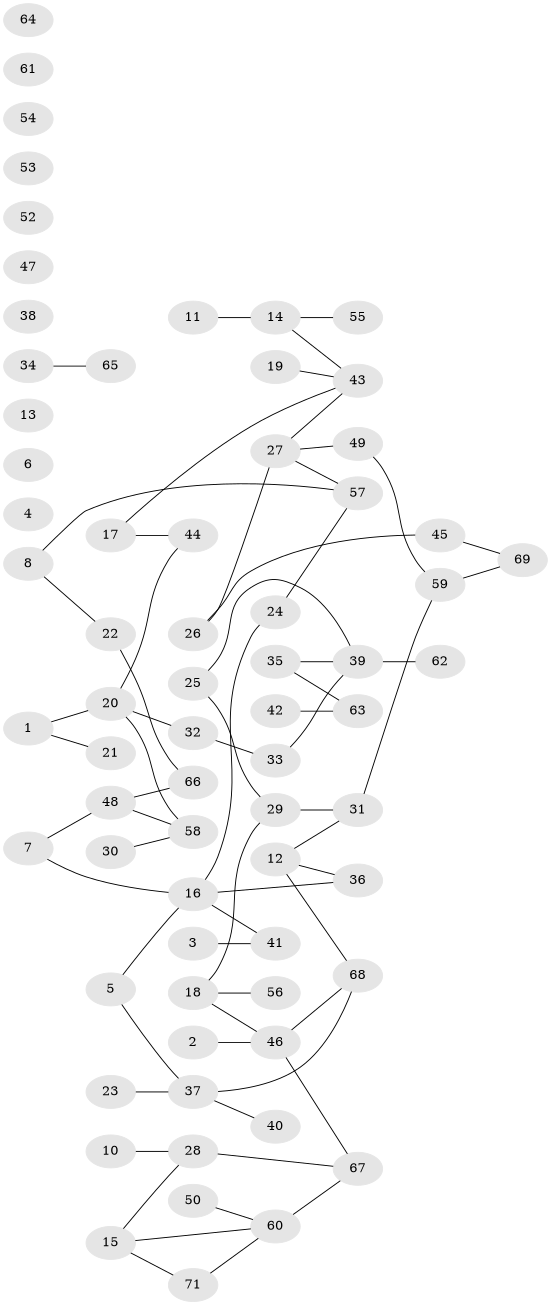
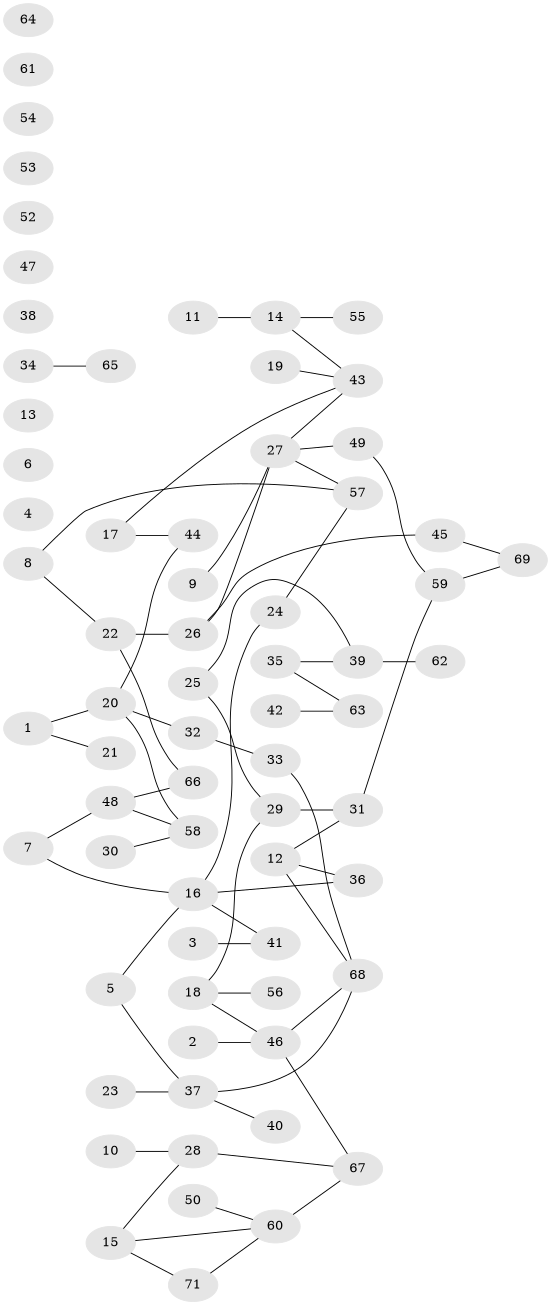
node "9": added
edge "22" -- "26": added
edge "39" -- "33": now "68" -- "33"
